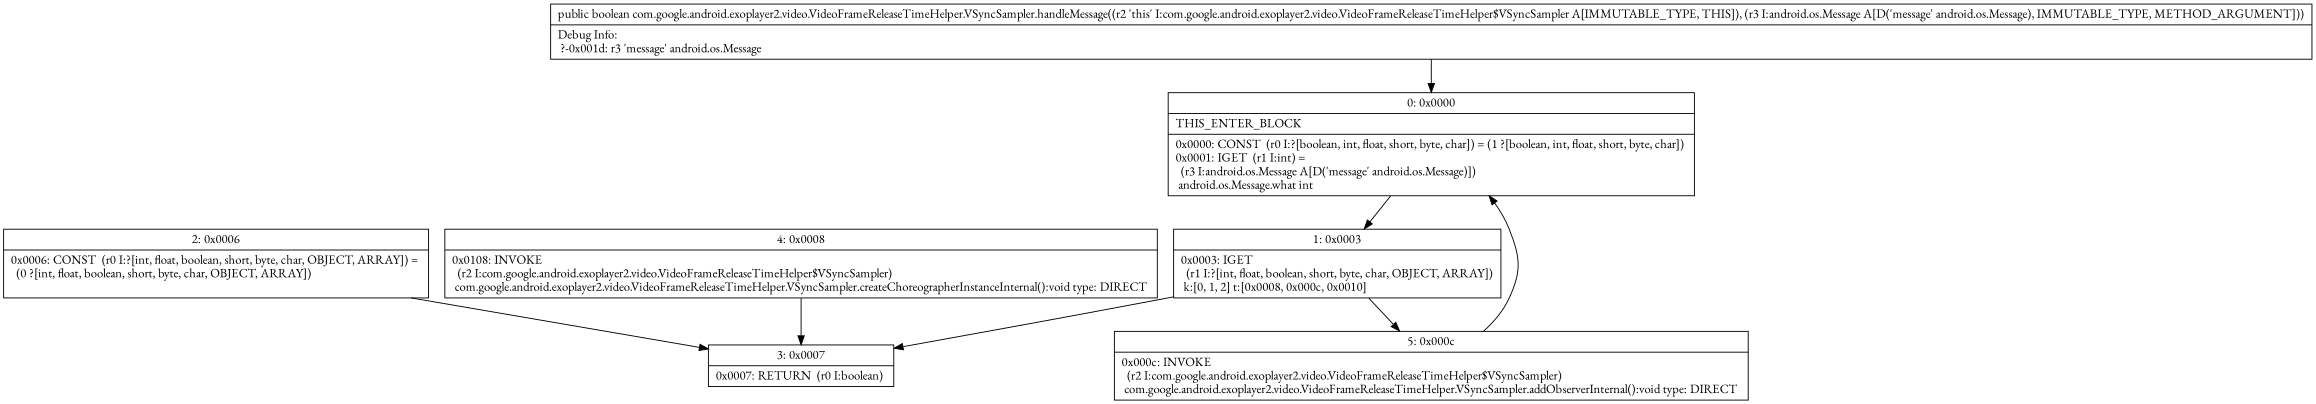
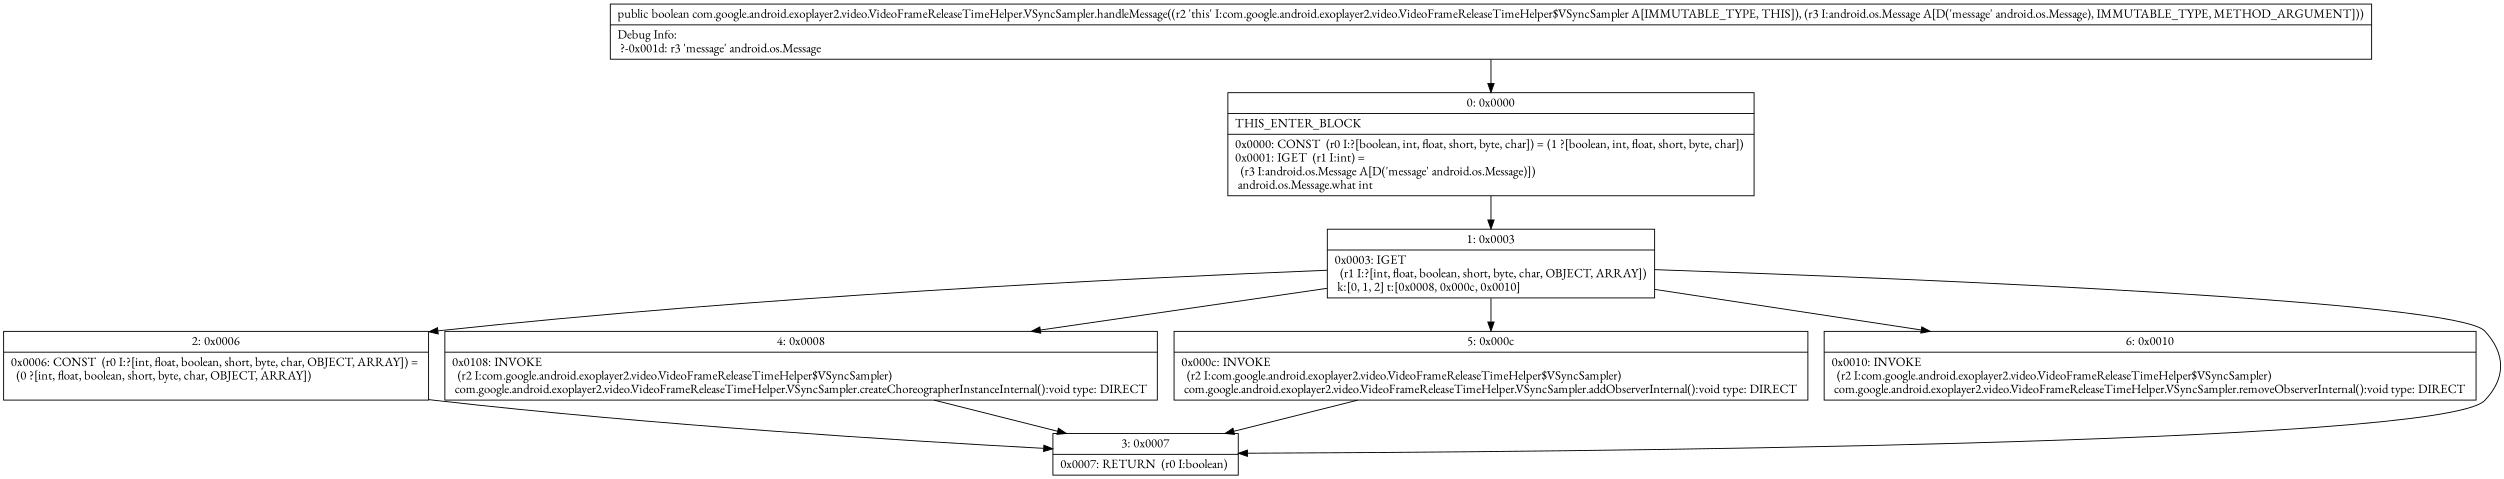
edge "5: 0x000c" -> "0: 0x0000": now "5: 0x000c" -> "3: 0x0007"
edge "1: 0x0003" -> "2: 0x0006": added
edge "1: 0x0003" -> "4: 0x0008": added
node "6: 0x0010": added
